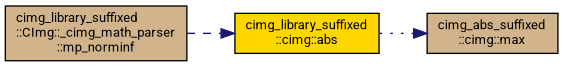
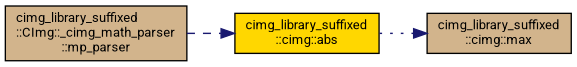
node "cimg_library_suffixed ::CImg::_cimg_math_parser ::mp_norminf": label "cimg_library_suffixed ::CImg::_cimg_math_parser ::mp_norminf" -> "cimg_library_suffixed ::CImg::_cimg_math_parser ::mp_parser"
node "cimg_abs_suffixed ::cimg::max": label "cimg_abs_suffixed ::cimg::max" -> "cimg_library_suffixed ::cimg::max"
